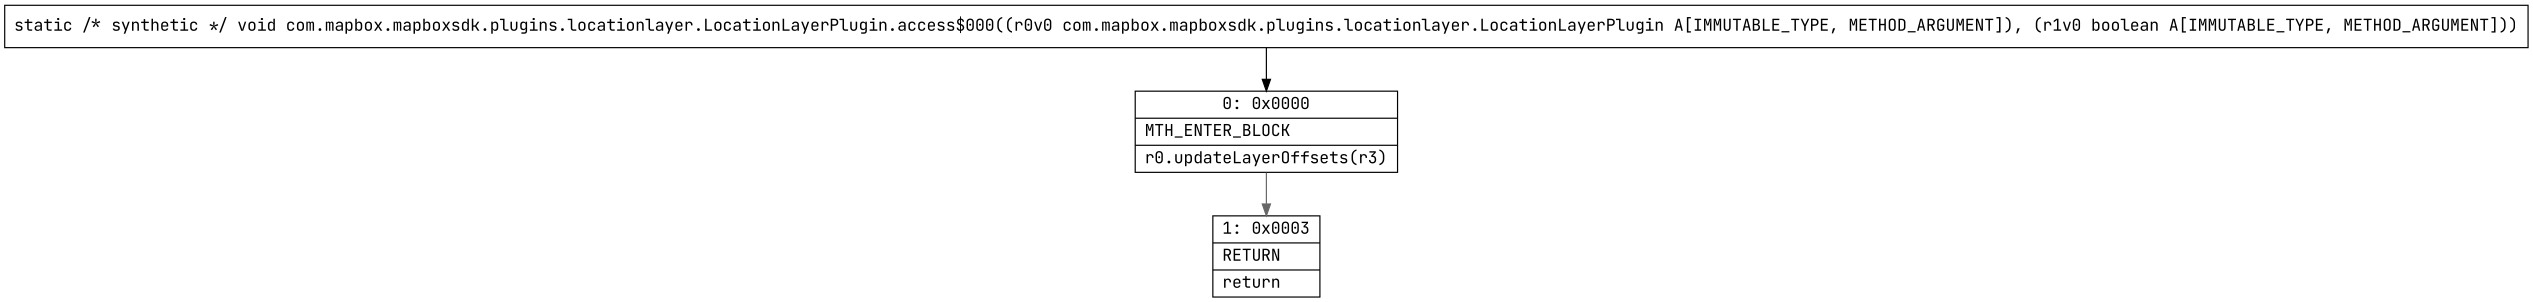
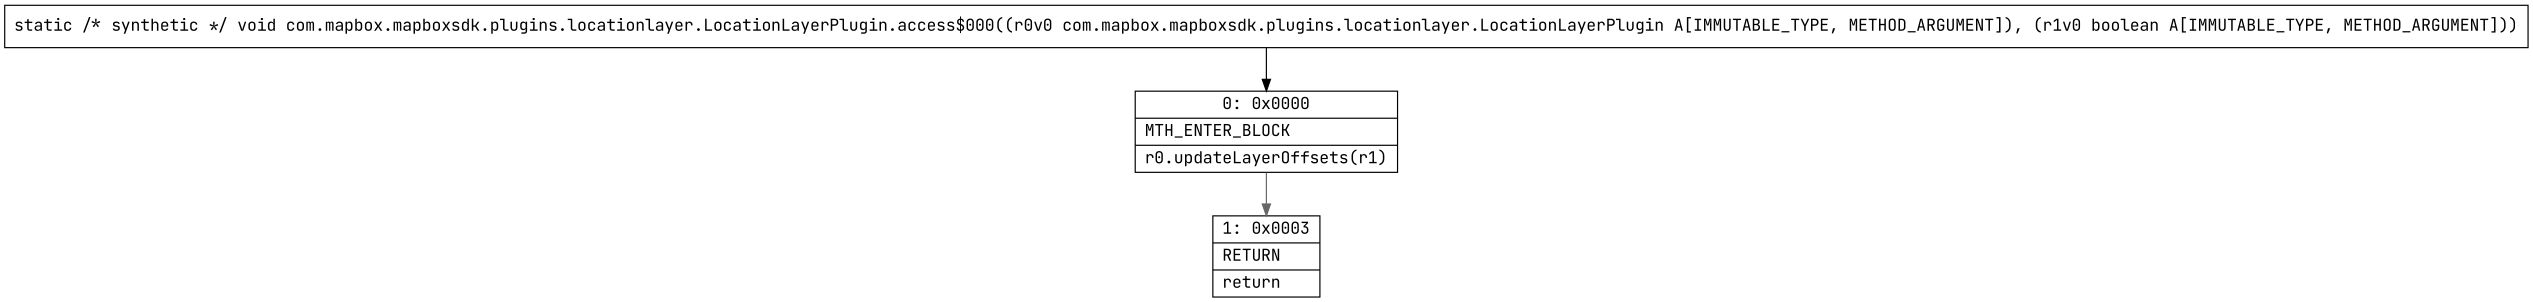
node "0: 0x0000": text "r0.updateLayerOffsets(r3)" -> "r0.updateLayerOffsets(r1)"
